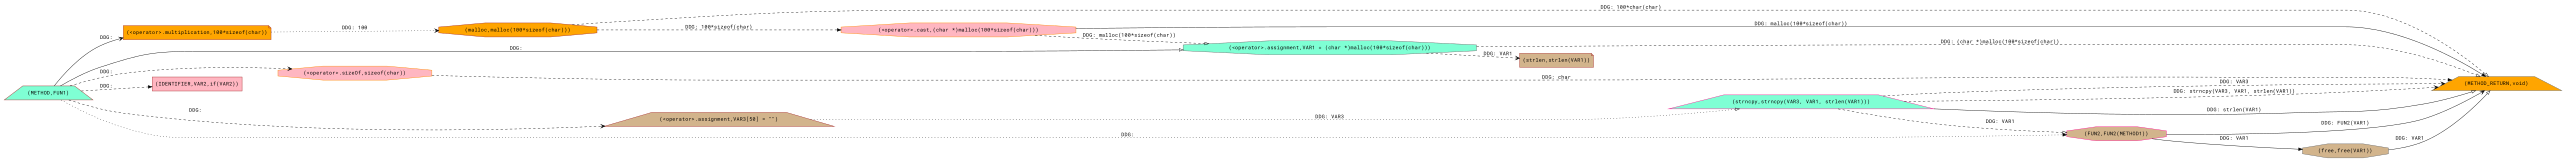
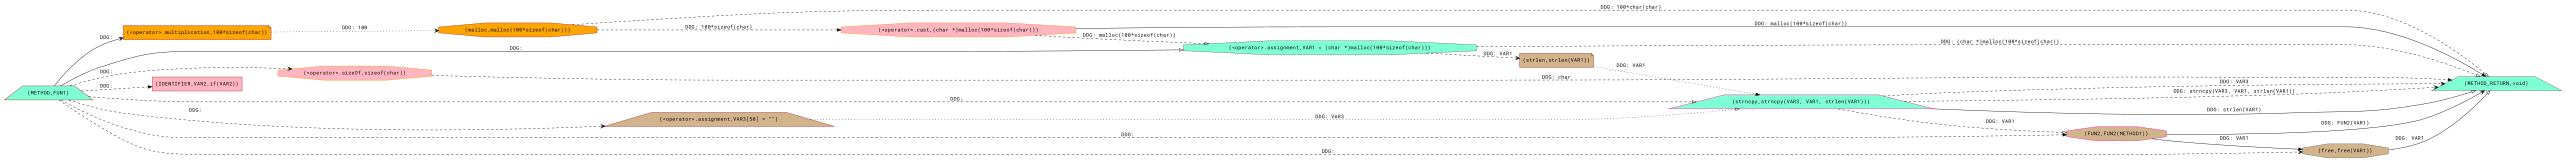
edge "(strlen,strlen(VAR1))" -> "(strncpy,strncpy(VAR3, VAR1, strlen(VAR1)))": added, label "DDG: VAR1"
node "(METHOD_RETURN,void)": fillcolor orange -> aquamarine
edge "(METHOD,FUN1)" -> "(strncpy,strncpy(VAR3, VAR1, strlen(VAR1)))": added, label "DDG:"
edge "(METHOD,FUN1)" -> "(FUN2,FUN2(METHOD1))": style dotted -> dashed
edge "(METHOD,FUN1)" -> "(free,free(VAR1))": added, label "DDG:"
